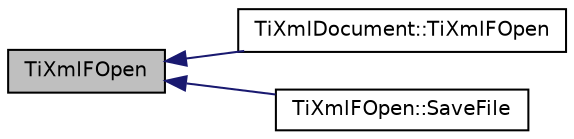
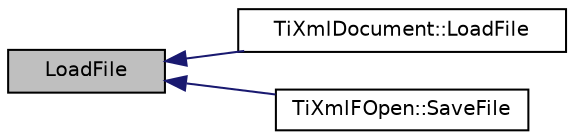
node "TiXmlDocument::TiXmlFOpen": label "TiXmlDocument::TiXmlFOpen" -> "TiXmlDocument::LoadFile"
node "TiXmlFOpen": label "TiXmlFOpen" -> "LoadFile"
